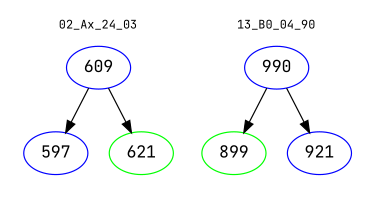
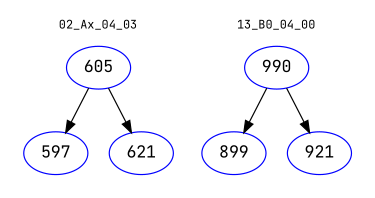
cluster "02_Ax_24_03": label "02_Ax_24_03" -> "02_Ax_04_03"
cluster "13_B0_04_90": label "13_B0_04_90" -> "13_B0_04_00"
node "609": label "609" -> "605"
node "621": color green -> blue
node "899": color green -> blue
